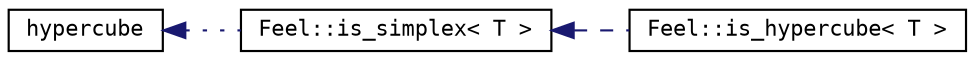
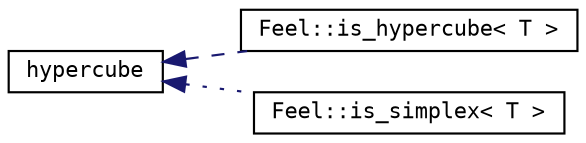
edge "Feel::is_hypercube< T >" -> "Feel::is_simplex< T >": now "Feel::is_hypercube< T >" -> "hypercube"
